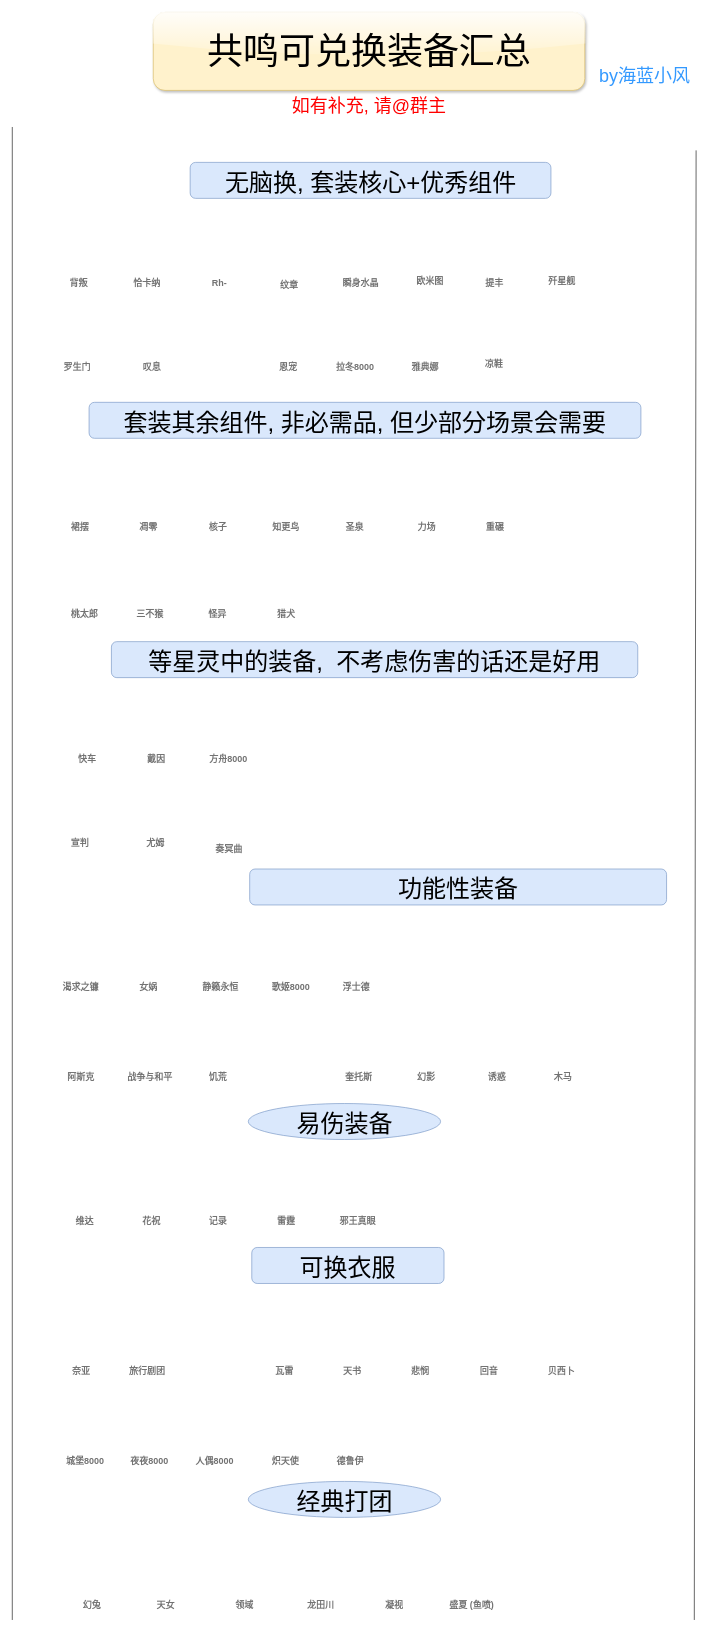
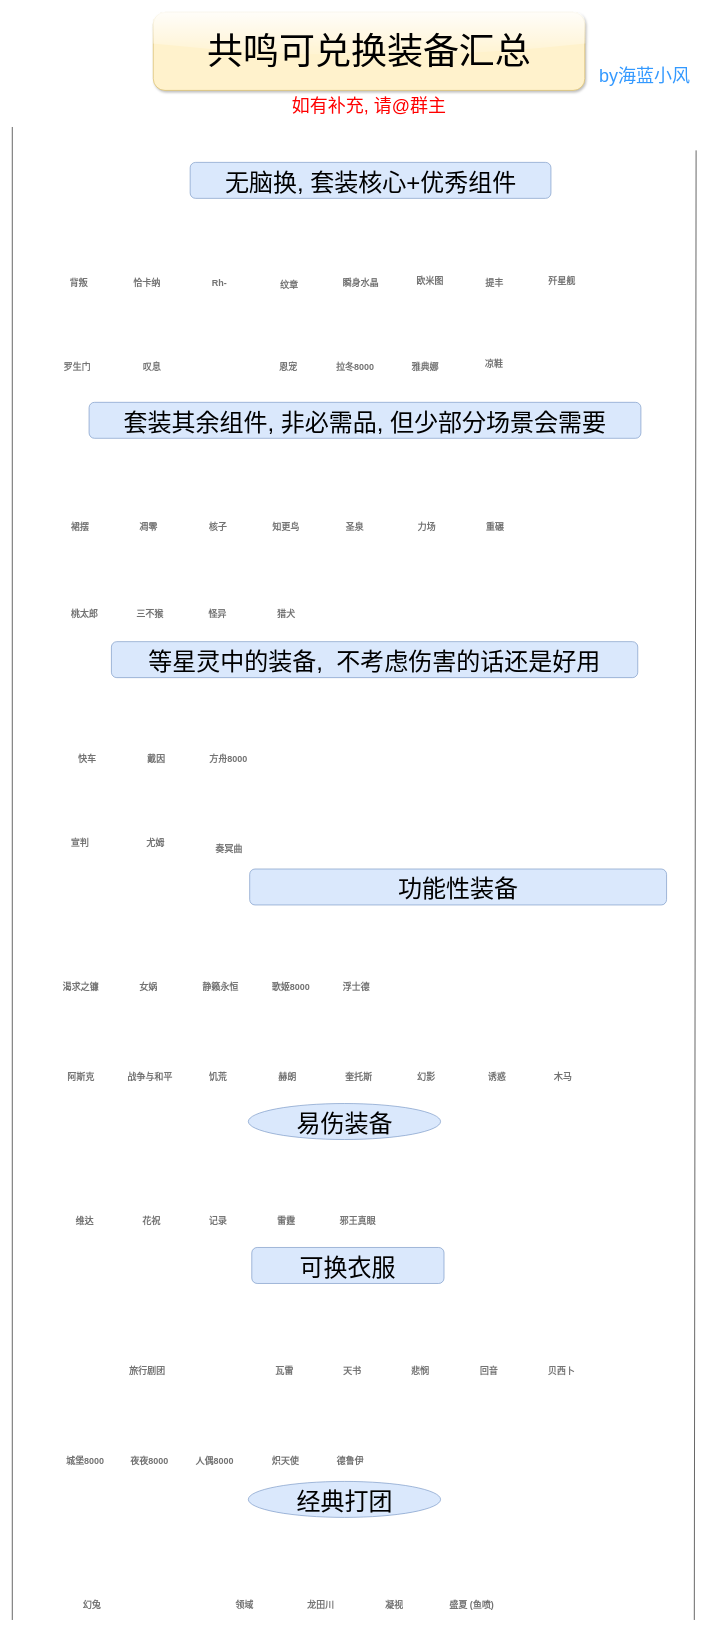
node "赫朗": added
node "奈亚": removed
node "天女": removed
